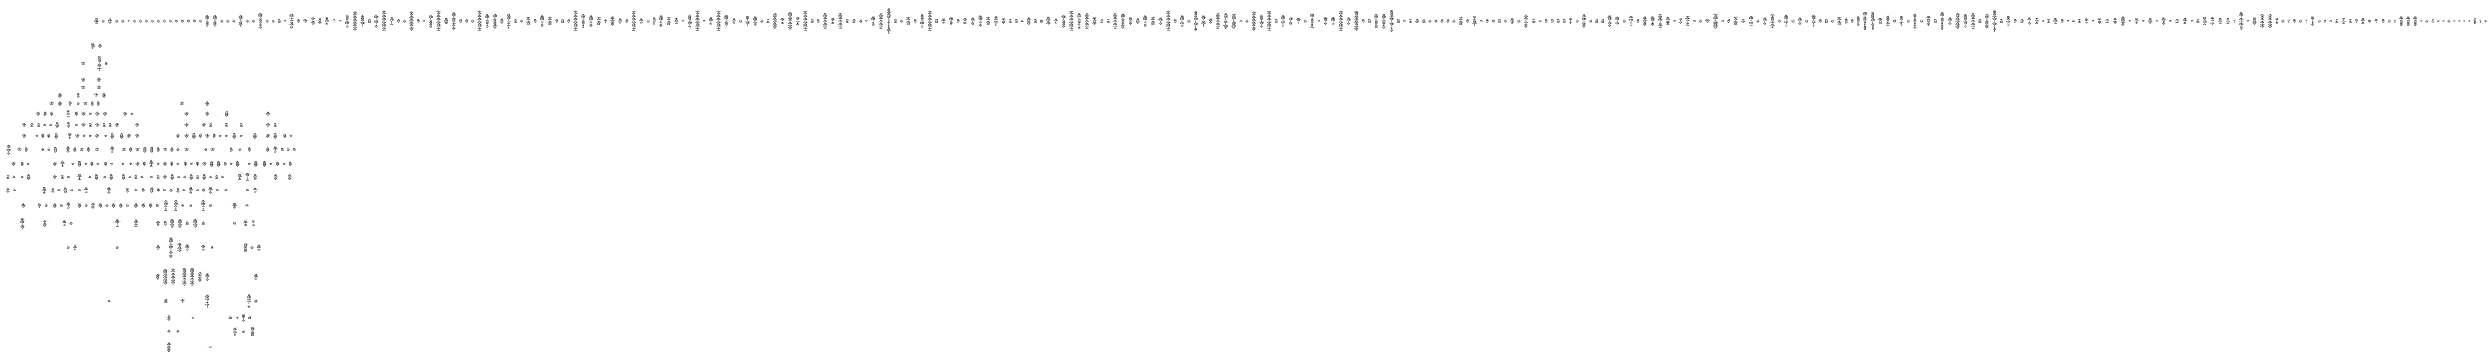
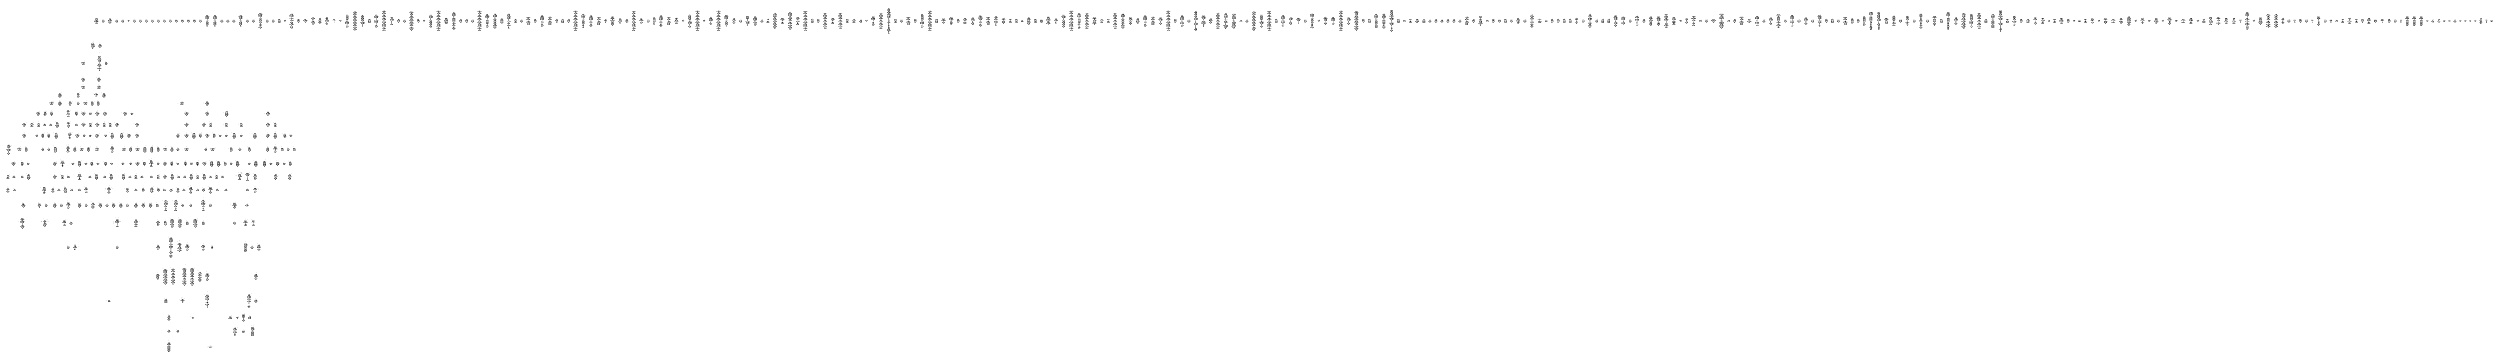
node "# 0x1e51 JUMPDEST PUSHX Data PUSHX Data JUMP": added
